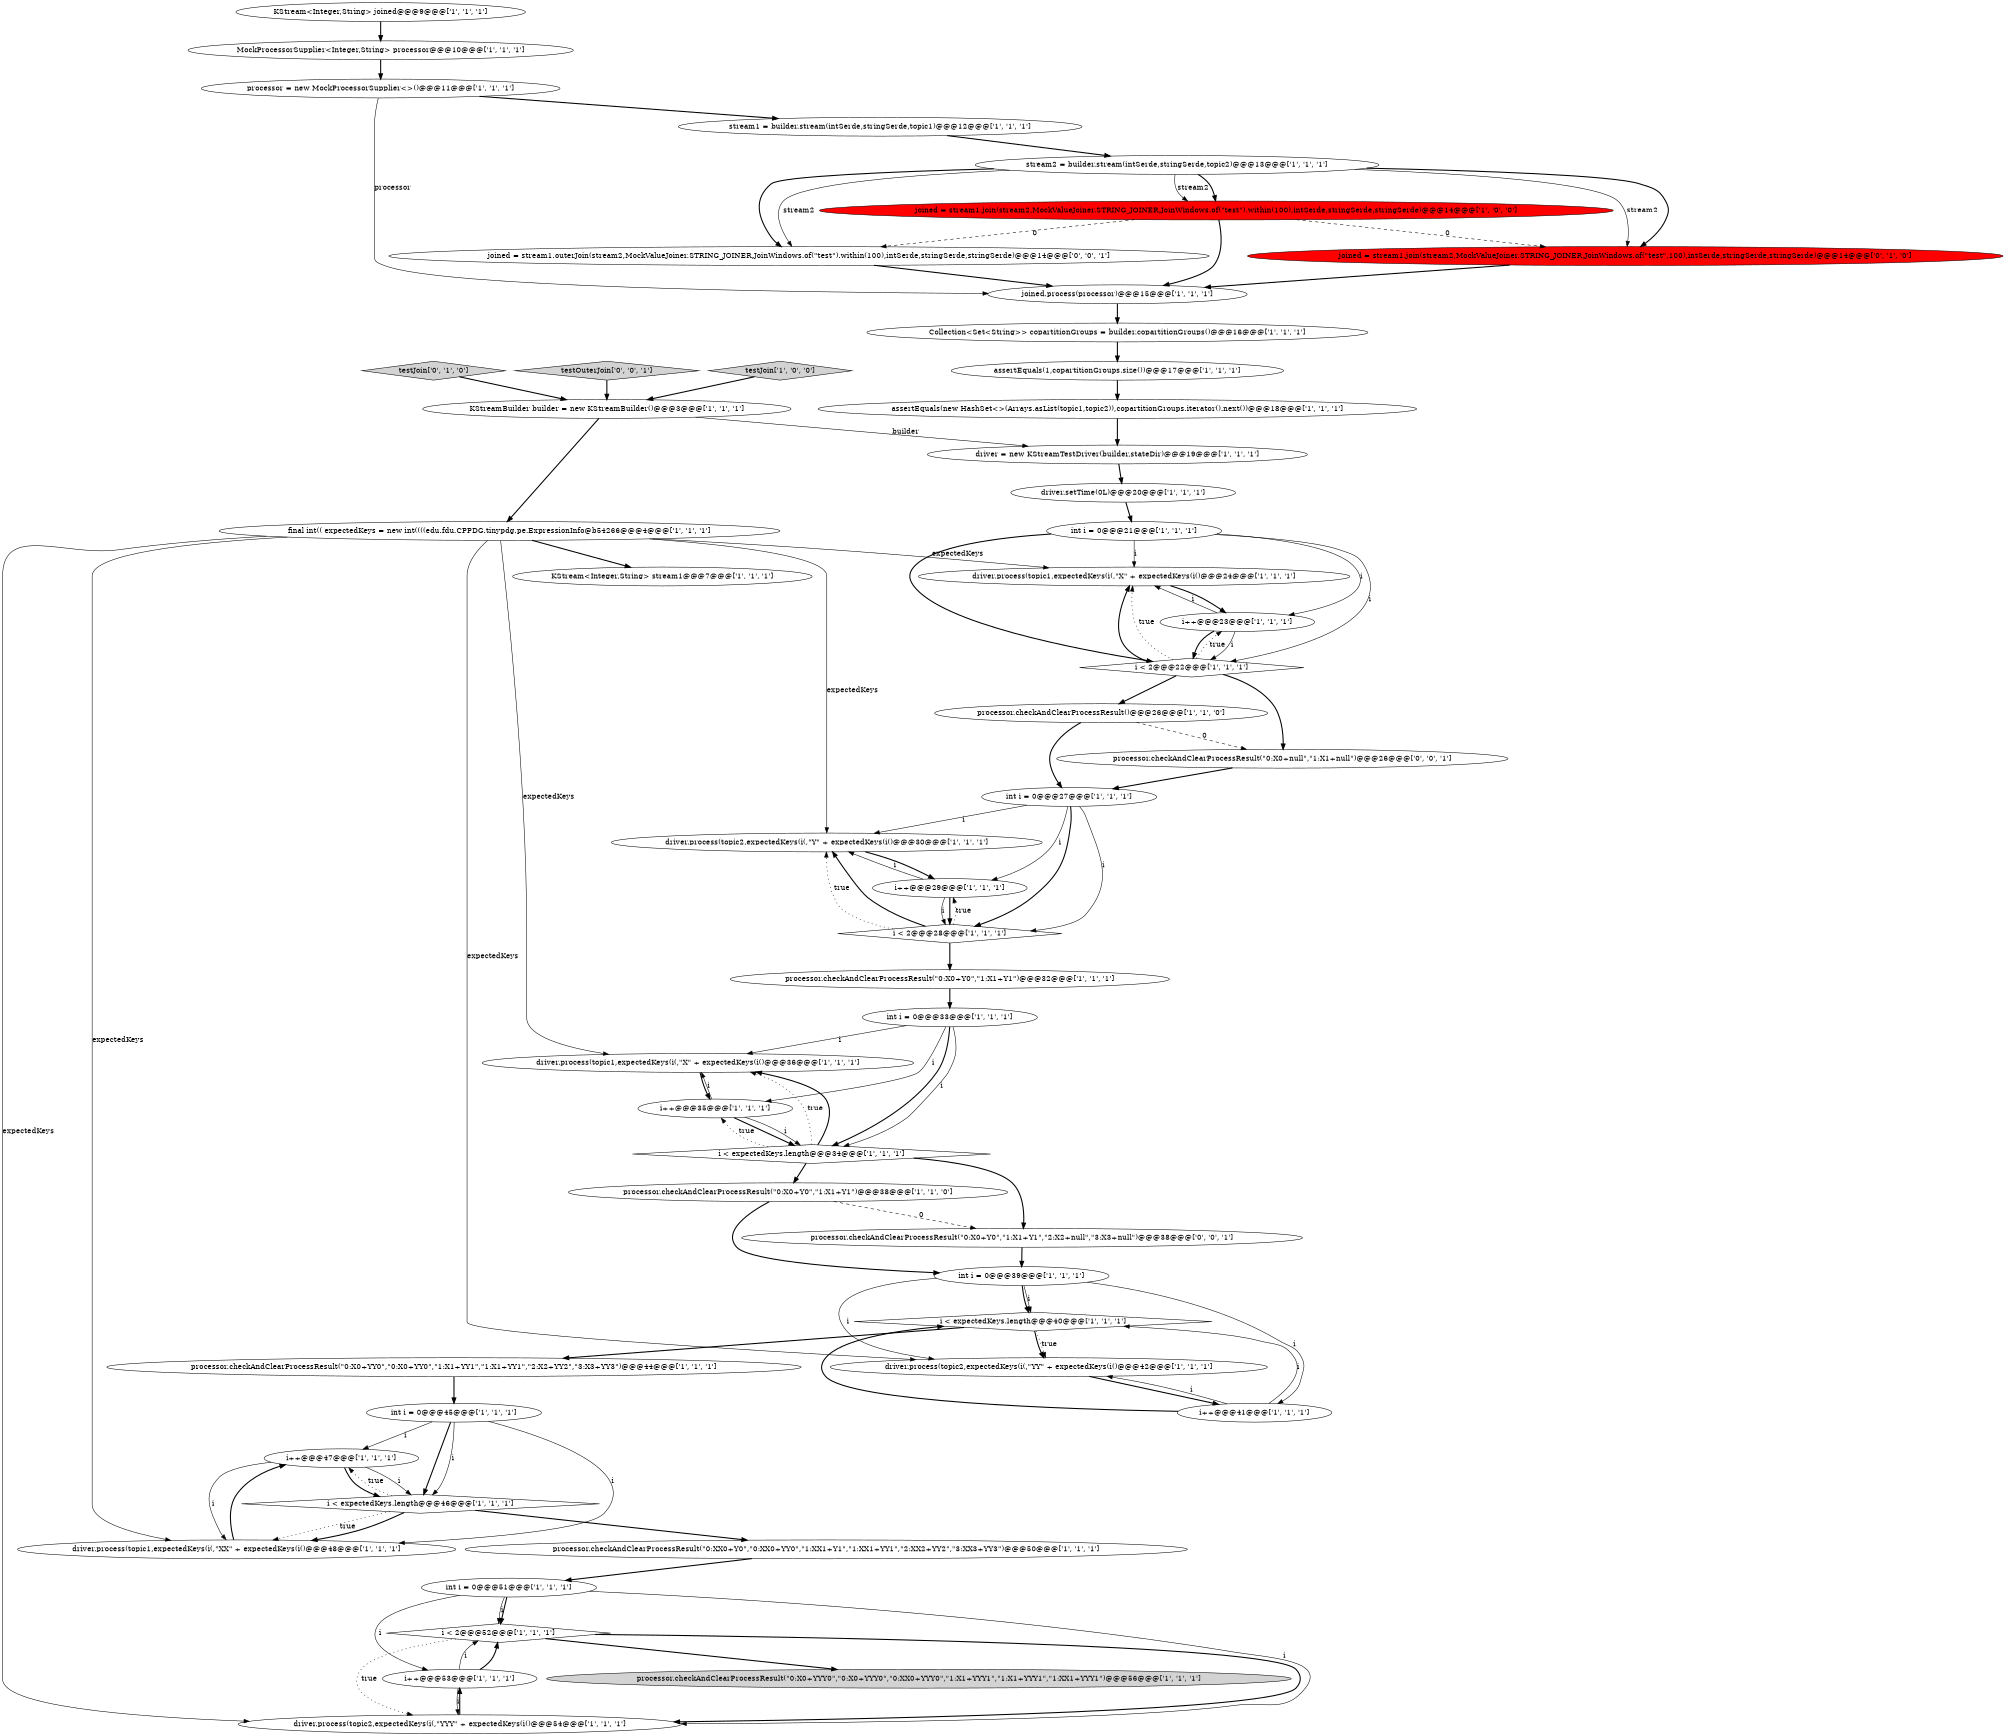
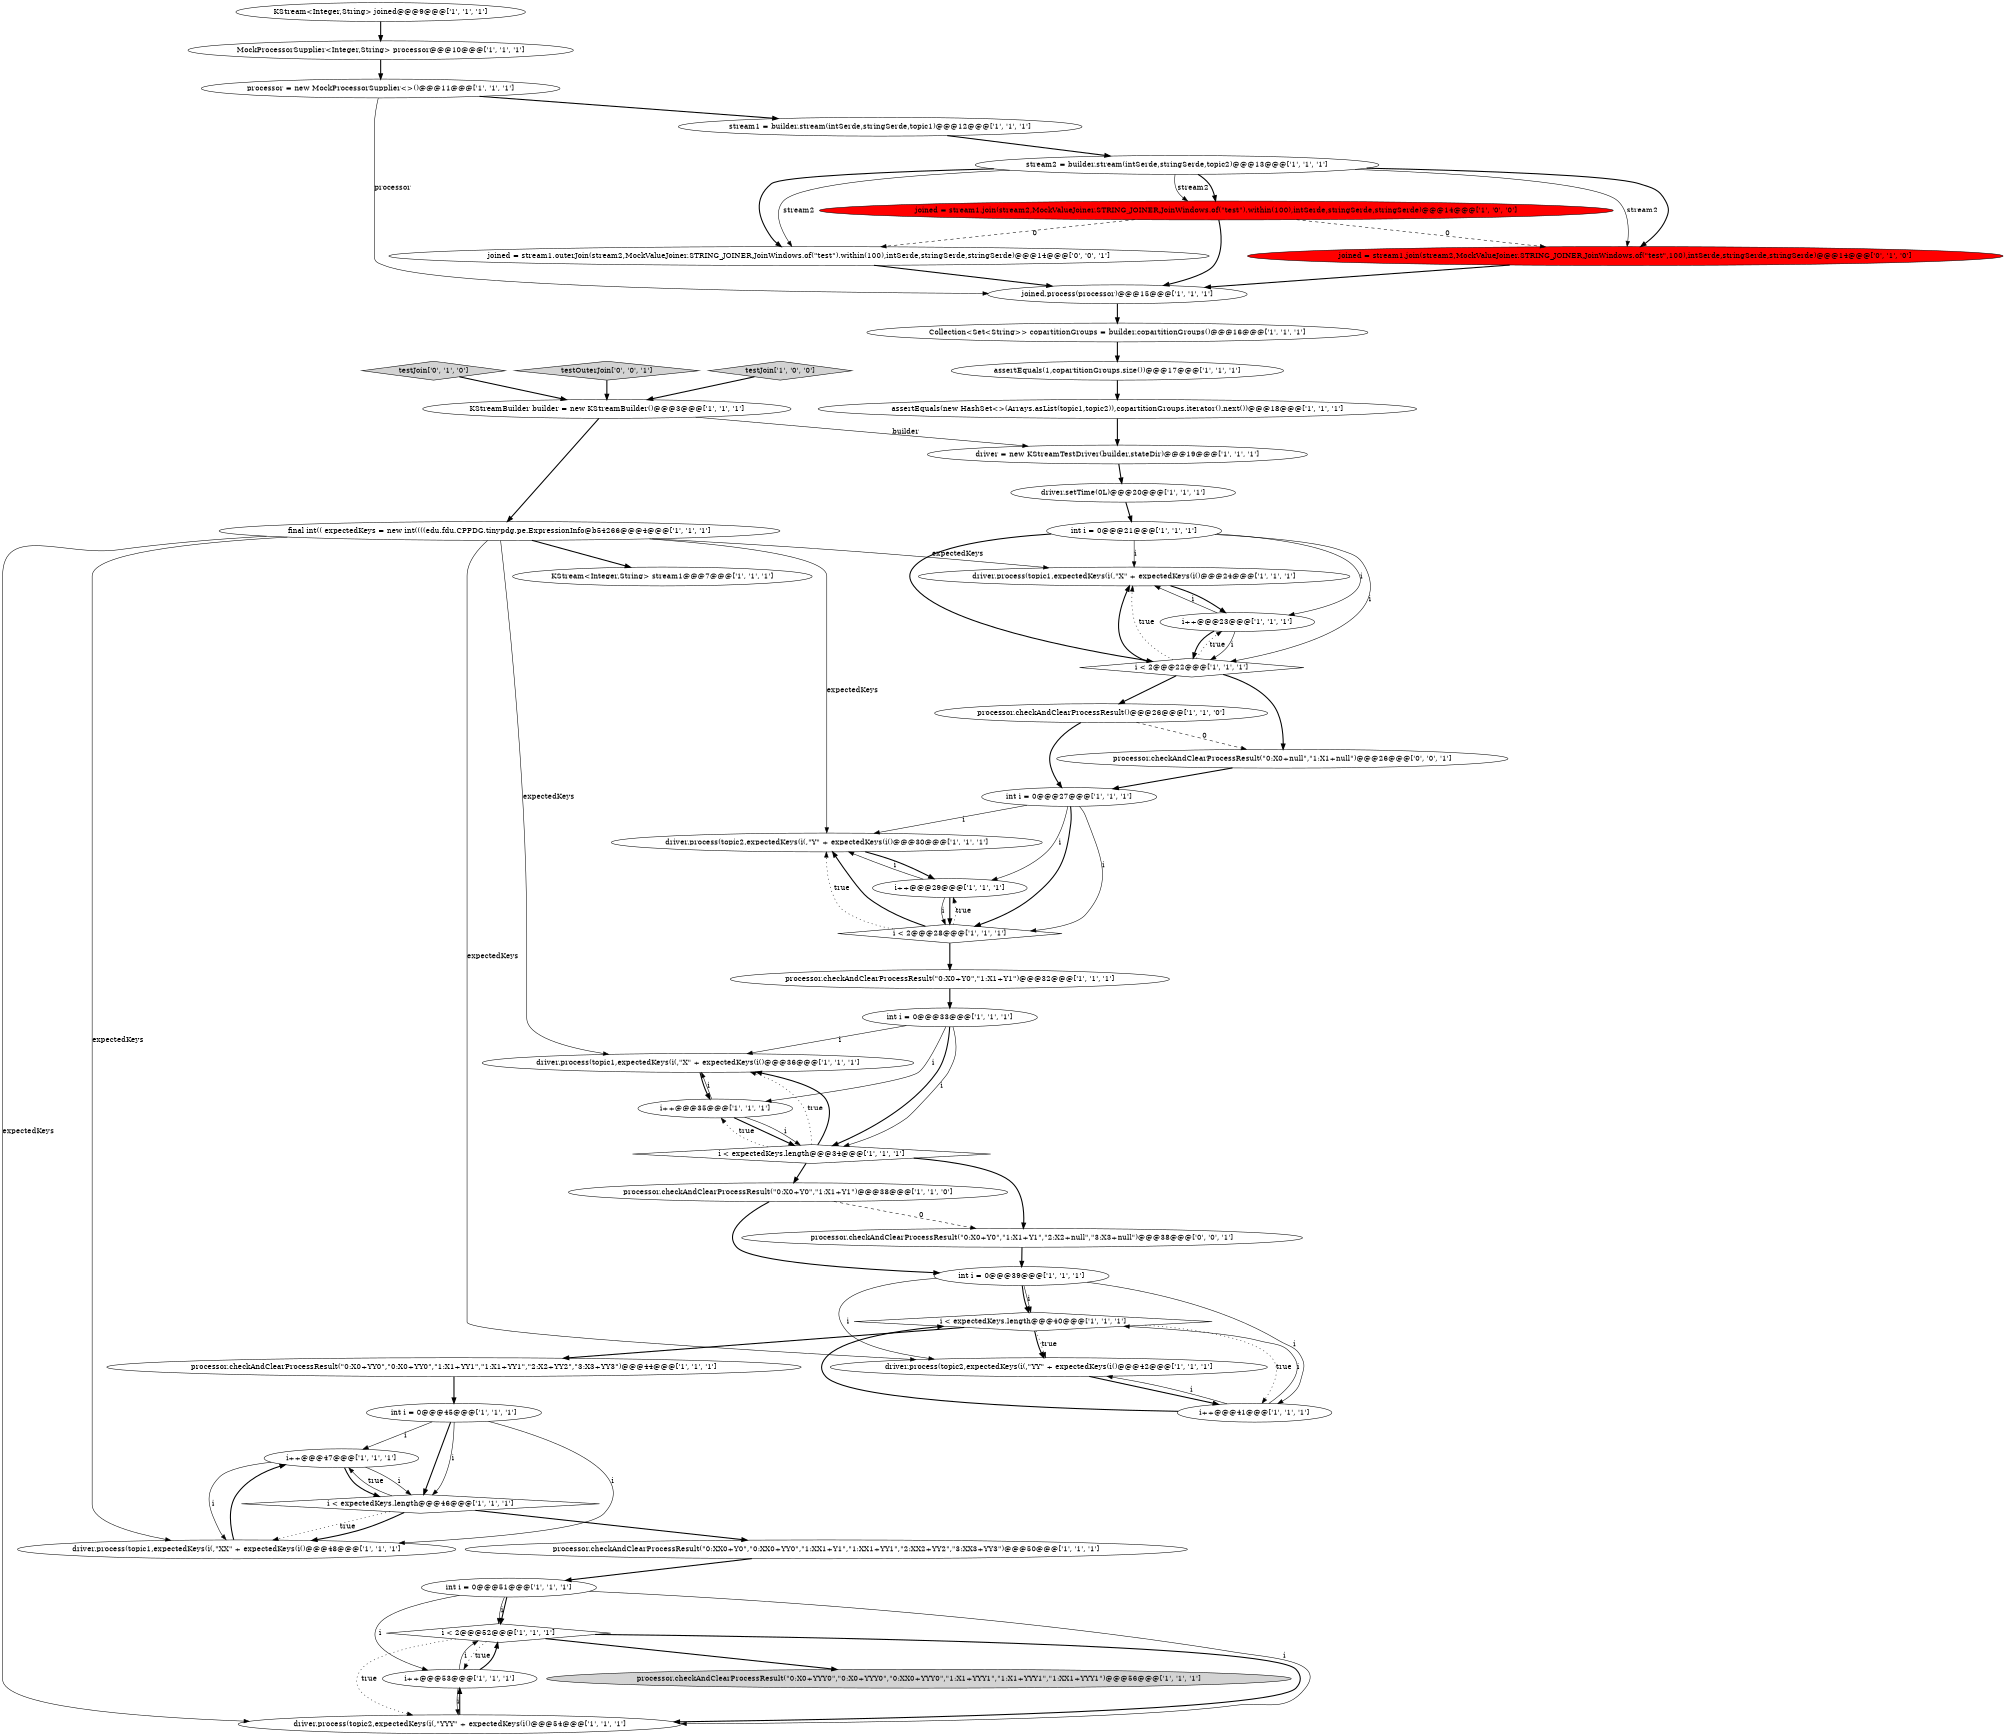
edge "i < expectedKeys.length@@@40@@@['1', '1', '1']" -> "i++@@@41@@@['1', '1', '1']": added, label "true"
edge "i < expectedKeys.length@@@46@@@['1', '1', '1']" -> "i++@@@47@@@['1', '1', '1']": style dotted -> solid
edge "i < 2@@@52@@@['1', '1', '1']" -> "i++@@@53@@@['1', '1', '1']": added, label "true"
